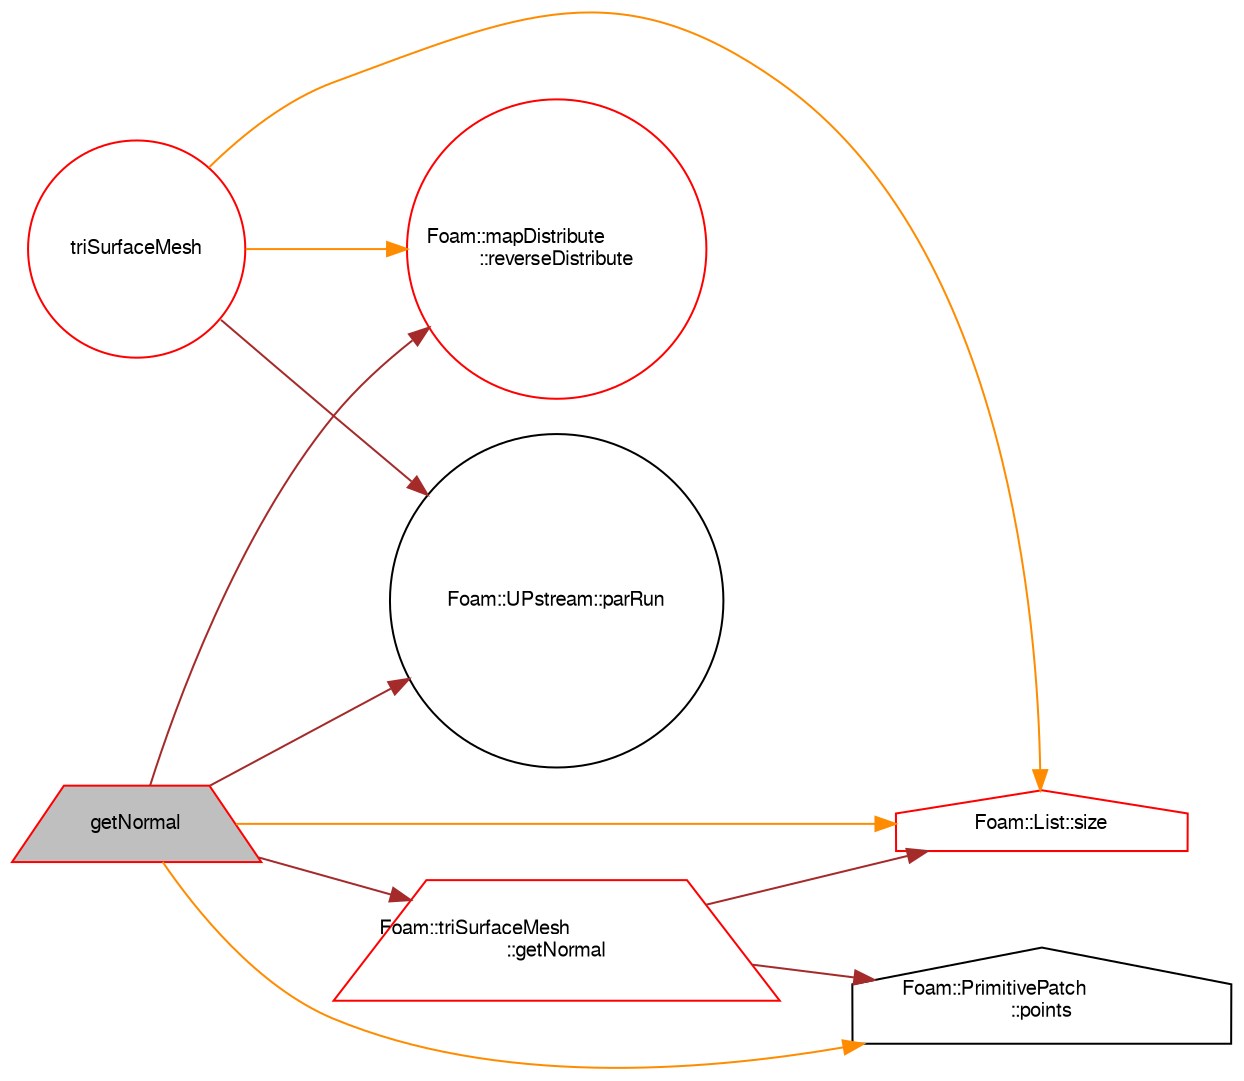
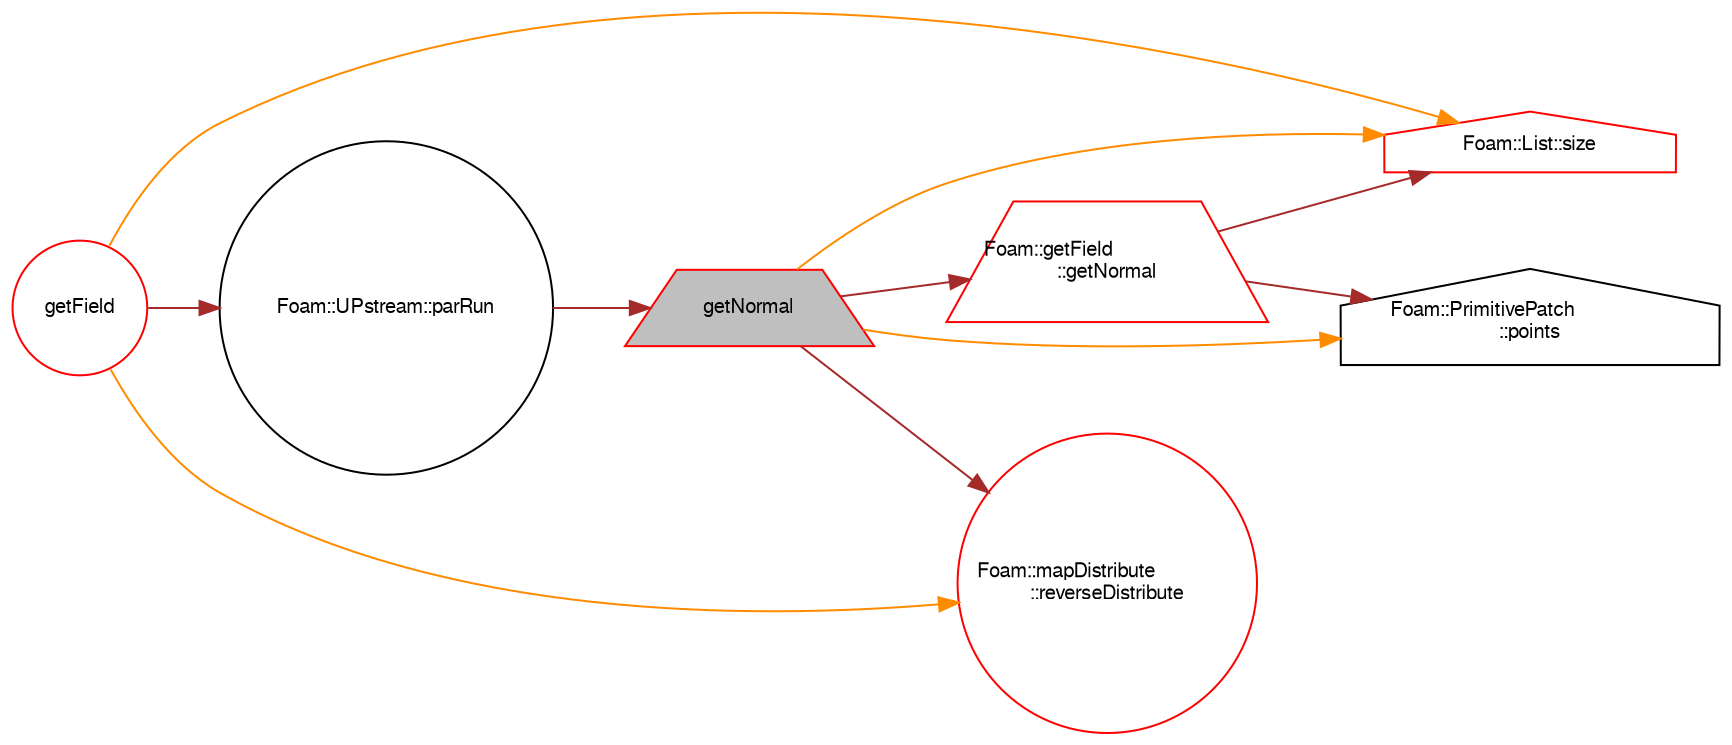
node "triSurfaceMesh": label "triSurfaceMesh" -> "getField"
edge "getNormal" -> "Foam::UPstream::parRun": reversed
node "Foam::triSurfaceMesh ::getNormal": label "Foam::triSurfaceMesh ::getNormal" -> "Foam::getField ::getNormal"
